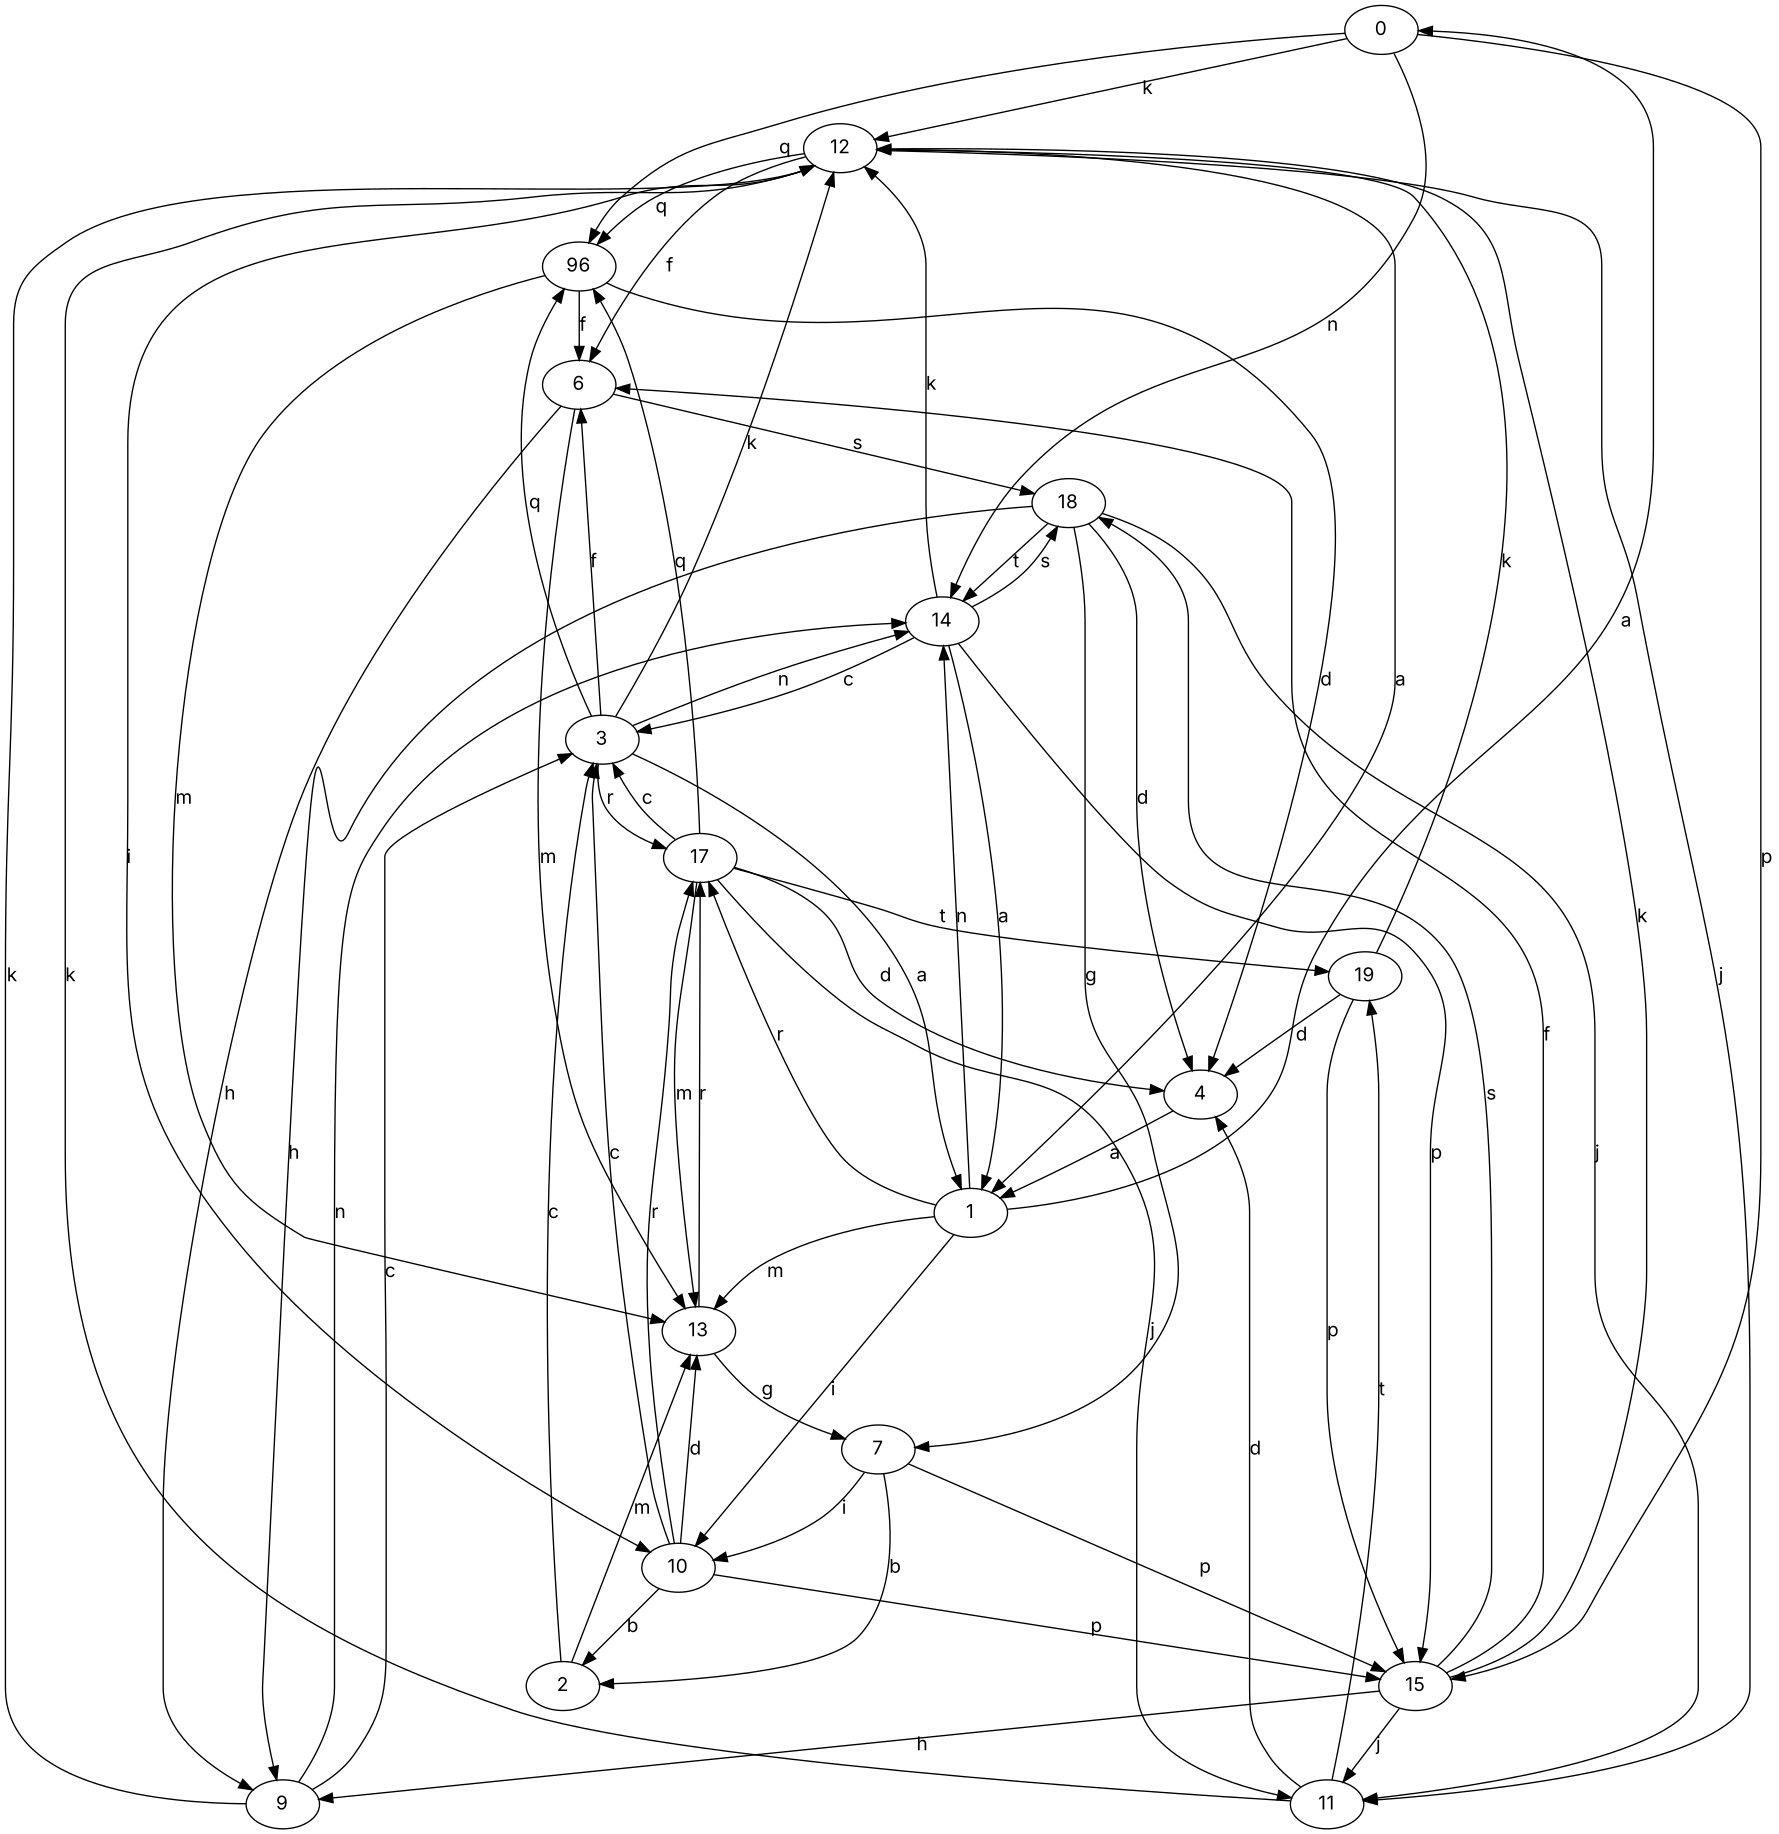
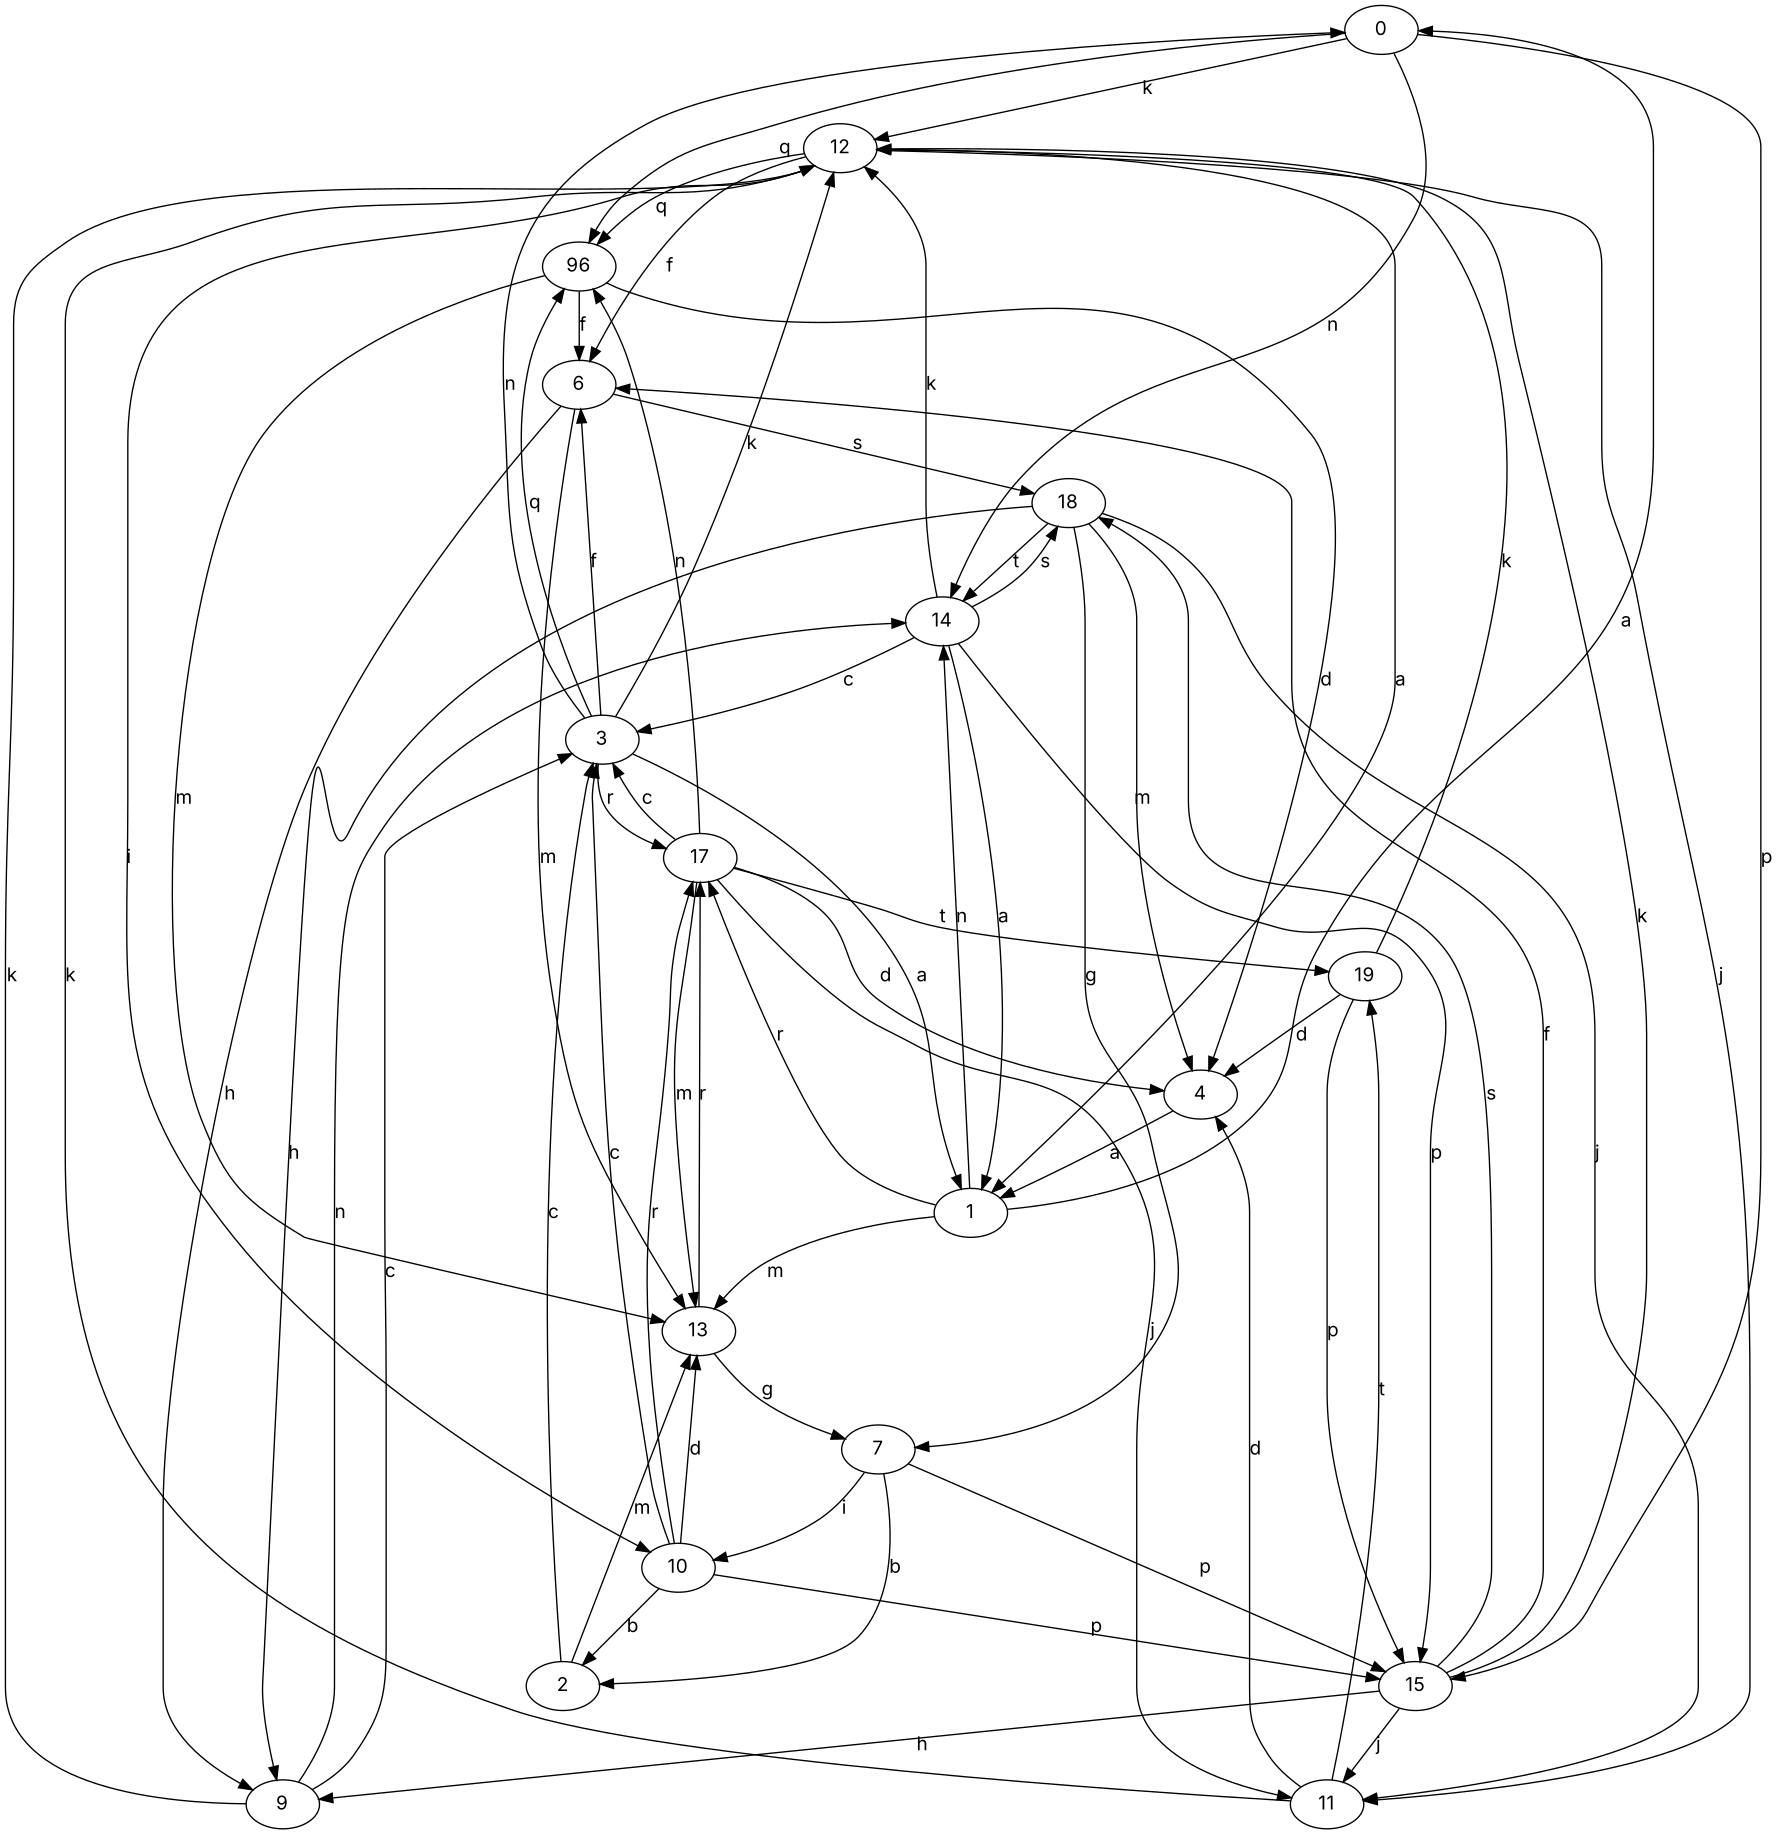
edge "17" -> "96": label "q" -> "n"
edge "3" -> "14": now "3" -> "0"
edge "18" -> "4": label "d" -> "m"
edge "1" -> "10": removed, label "i"
